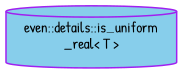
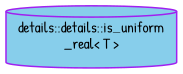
node "even::details::is_uniform _real< T >": label "even::details::is_uniform _real< T >" -> "details::details::is_uniform _real< T >"
